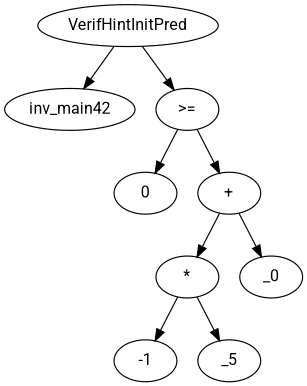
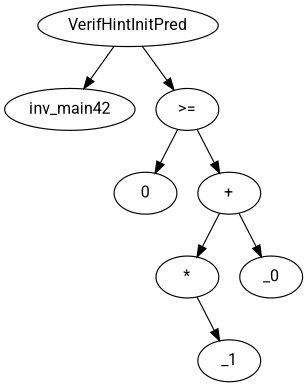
node "-1": removed
node "_5": label "_5" -> "_1"
